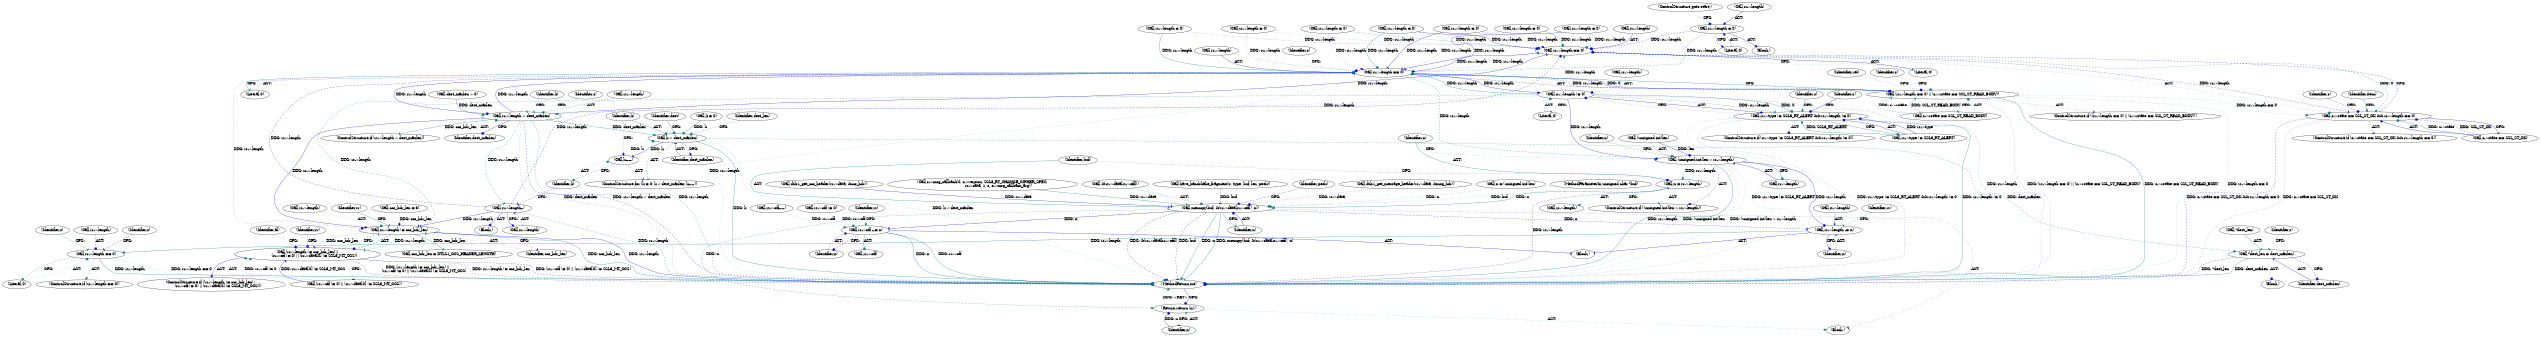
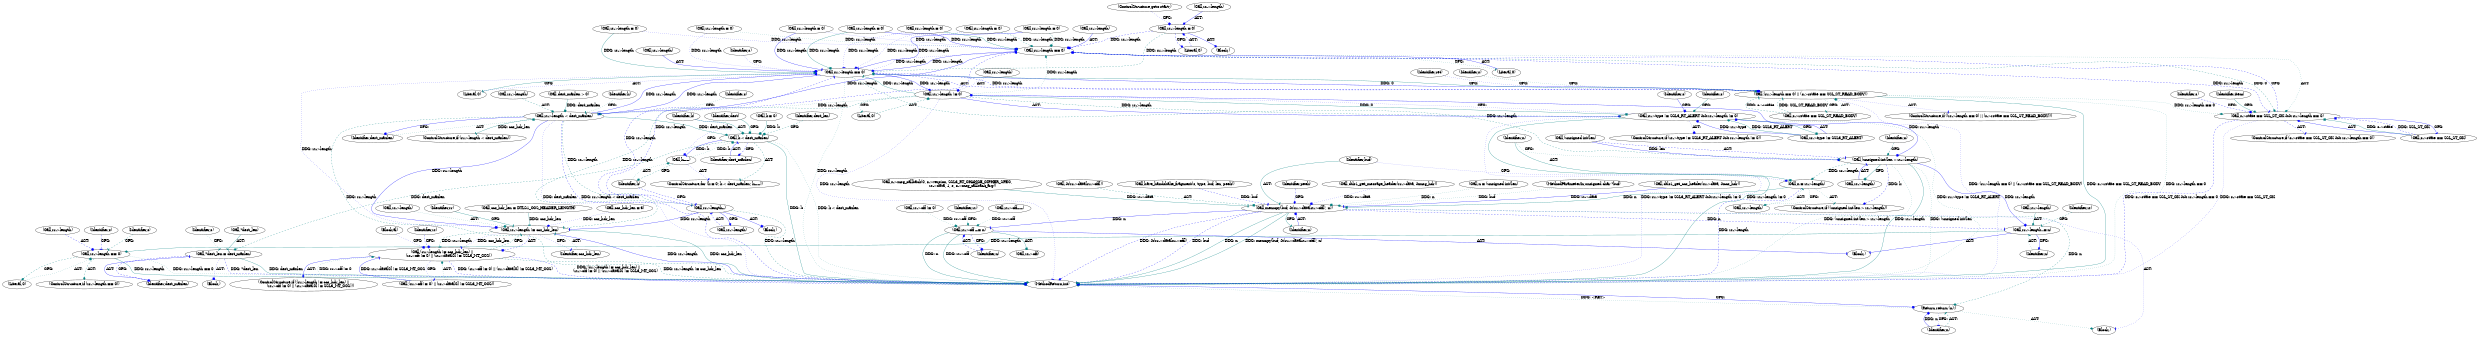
edge "(Call,(unsigned int)len > rr->length)" -> "(ControlStructure,if ((unsigned int)len > rr->length))": label "AST: " -> "DDG: k"
node "(Identifier,al)": label "(Identifier,al)" -> "(Block,al)"
edge "(Call,rr->length != ccs_hdr_len)" -> "(Call,ccs_hdr_len = DTLS1_CCS_HEADER_LENGTH)": reversed
